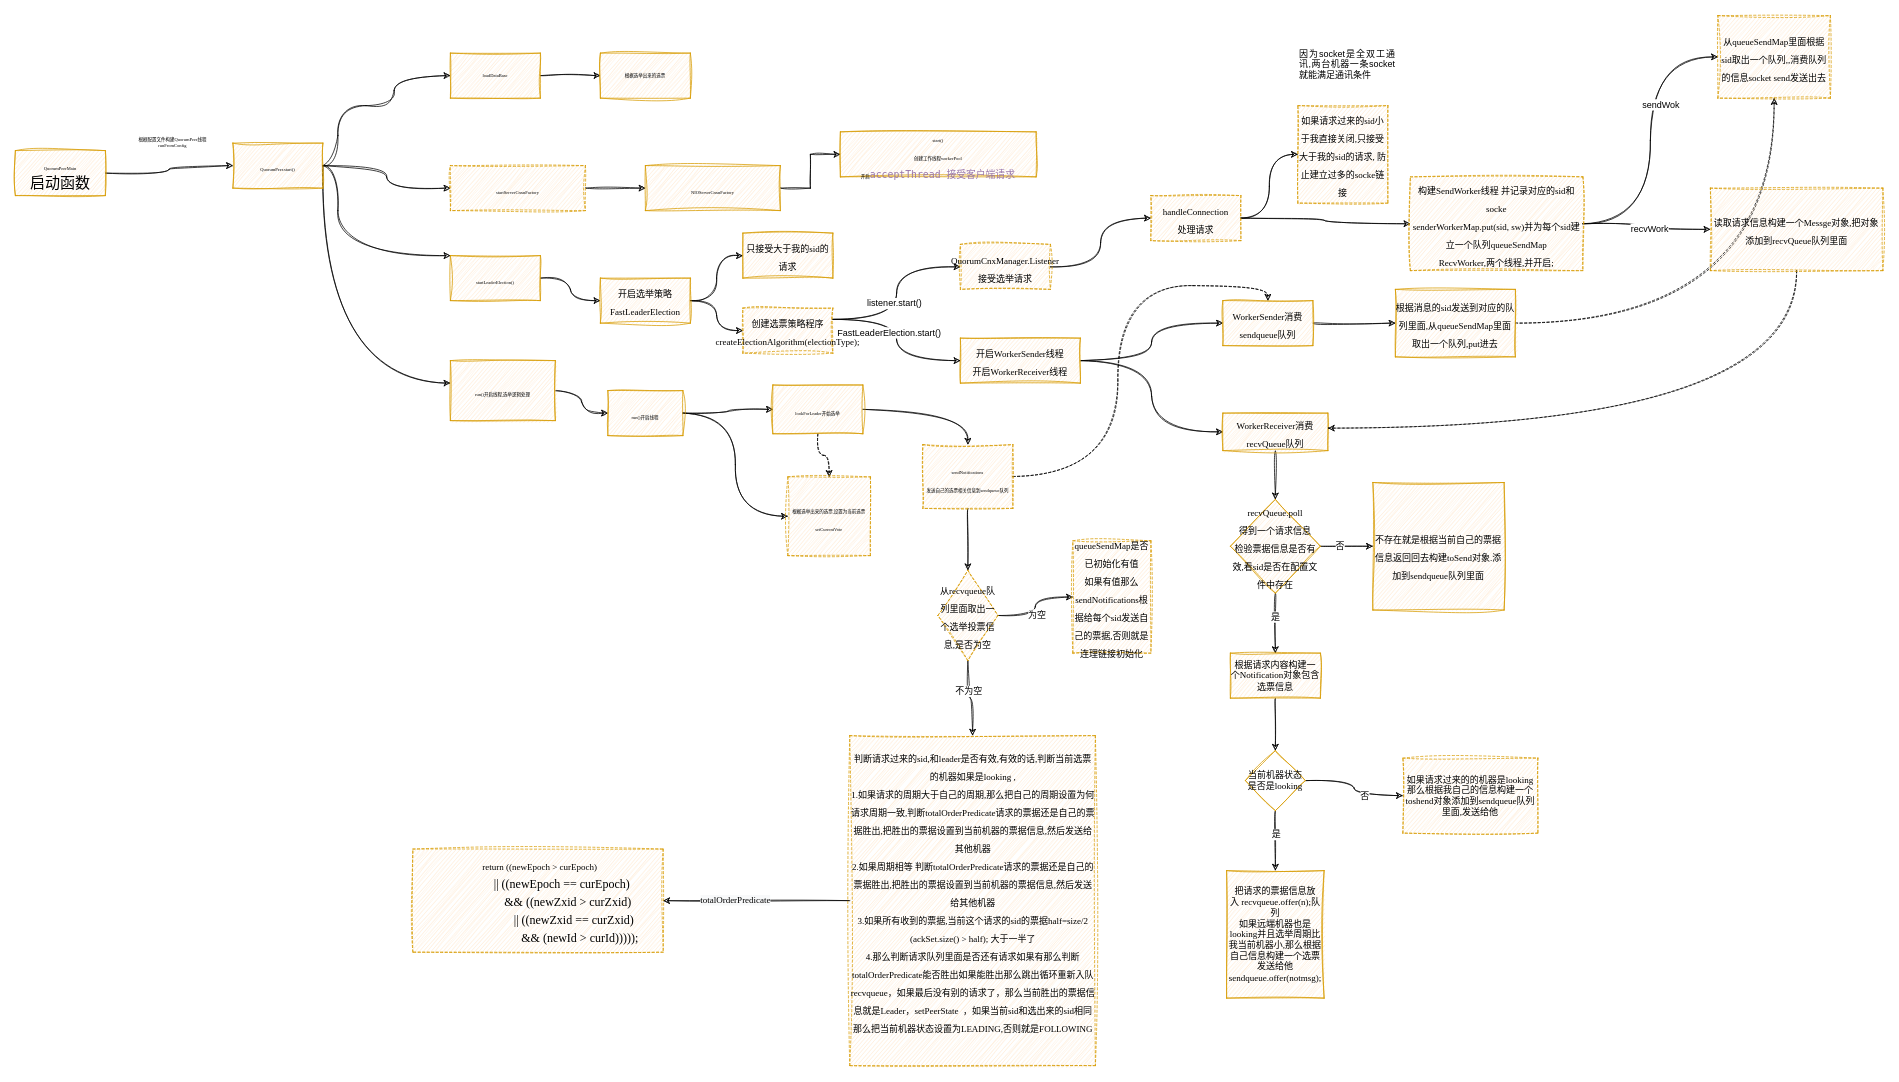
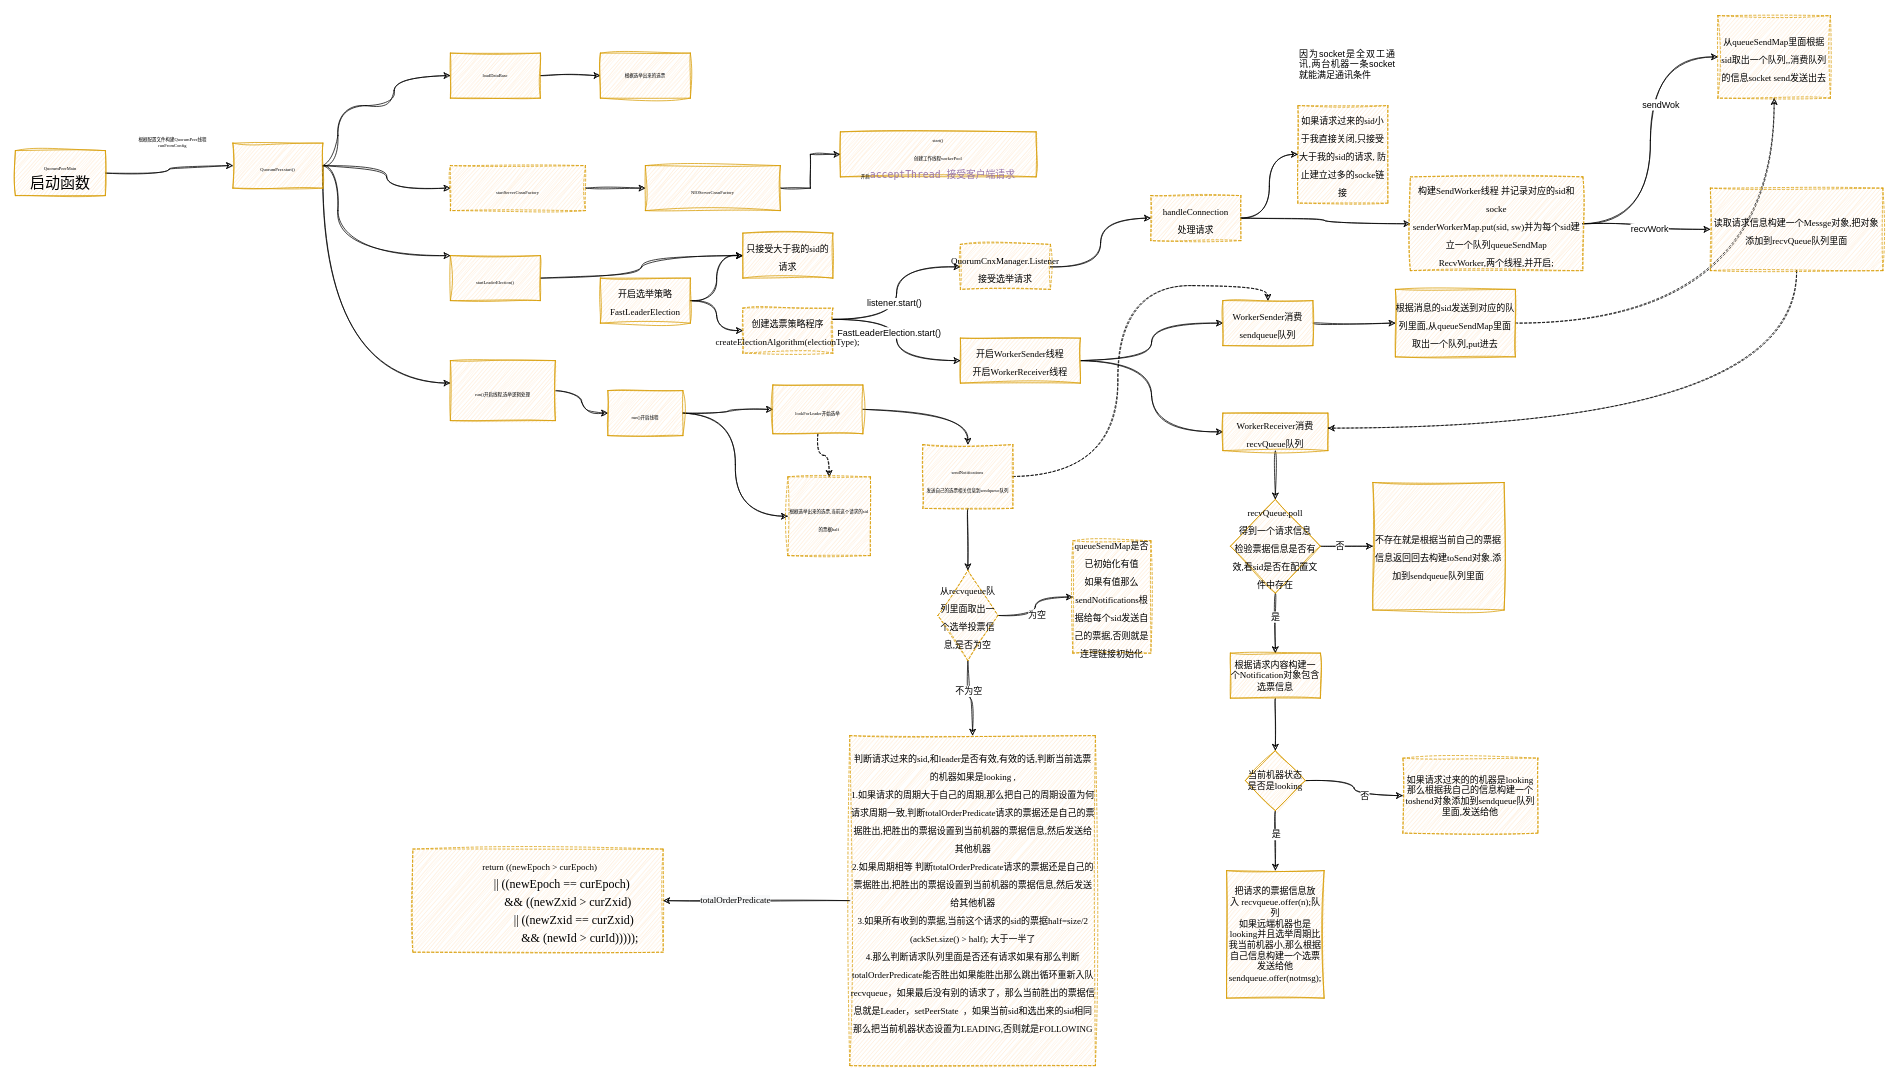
edge "startLeaderElection()" -> "开启选举策略FastLeaderElection": now "startLeaderElection()" -> "只接受大于我的sid的请求"
node "根据选举出来的选票,设置为当前选票setCurrentVote": label "根据选举出来的选票,设置为当前选票setCurrentVote" -> "根据选举出来的选票,当前这个请求的sid的票据half"
node "当前机器状态是否是looking": fillcolor #ffffff -> #ffe6cc
